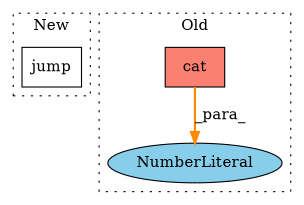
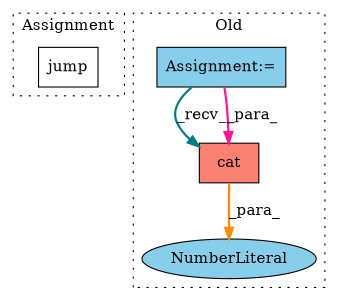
cluster "New": label "New" -> "Assignment"
node "Assignment:=": added
